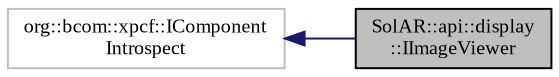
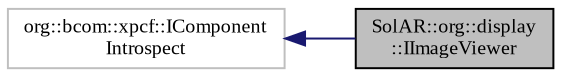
node "SolAR::api::display ::IImageViewer": label "SolAR::api::display ::IImageViewer" -> "SolAR::org::display ::IImageViewer"
